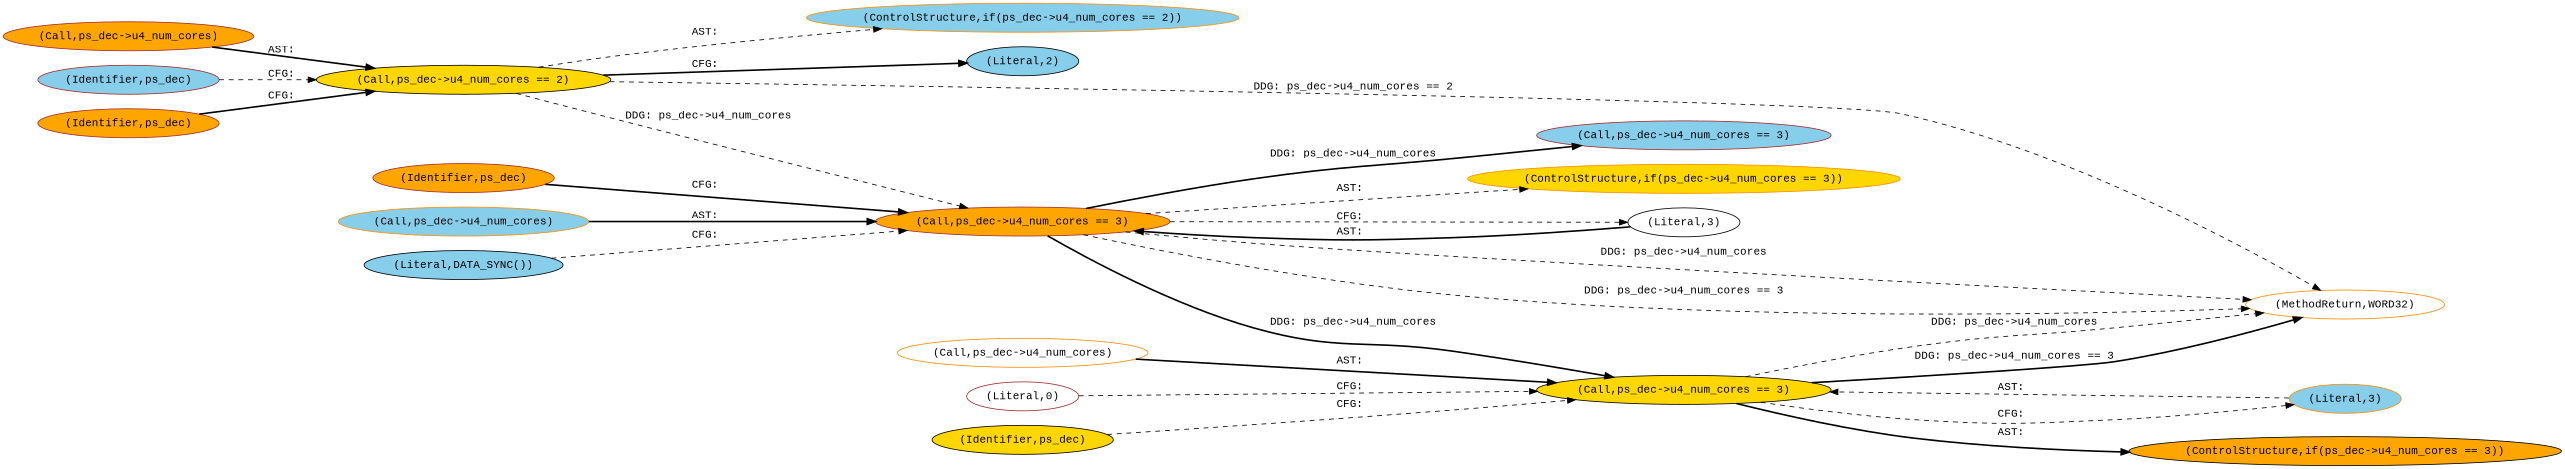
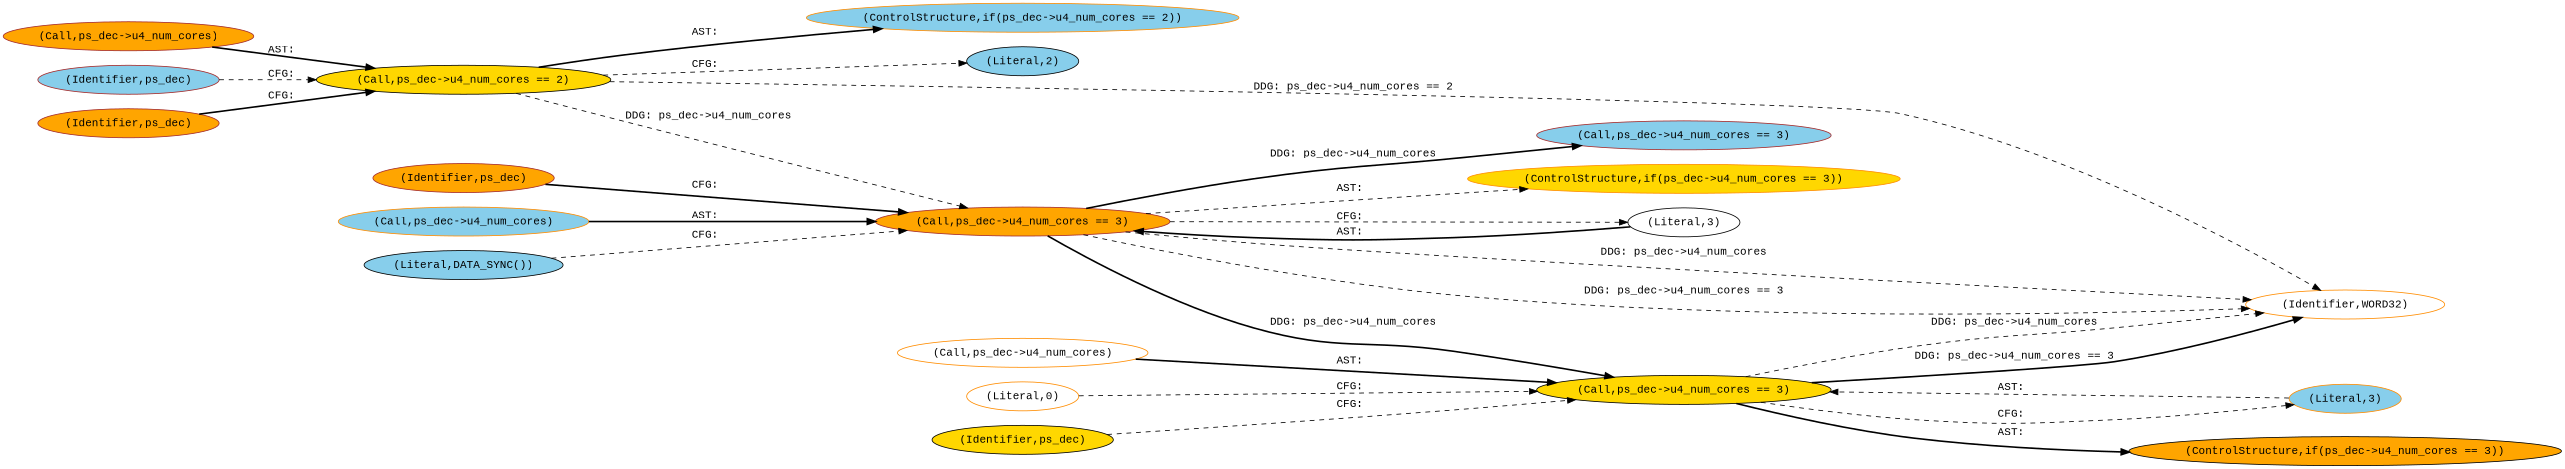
edge "(Call,ps_dec->u4_num_cores == 2)" -> "(ControlStructure,if(ps_dec->u4_num_cores == 2))": style dashed -> bold
edge "(Call,ps_dec->u4_num_cores == 2)" -> "(Literal,2)": style bold -> dashed
node "(MethodReturn,WORD32)": label "(MethodReturn,WORD32)" -> "(Identifier,WORD32)"
node "(Literal,0)": color brown -> darkorange
